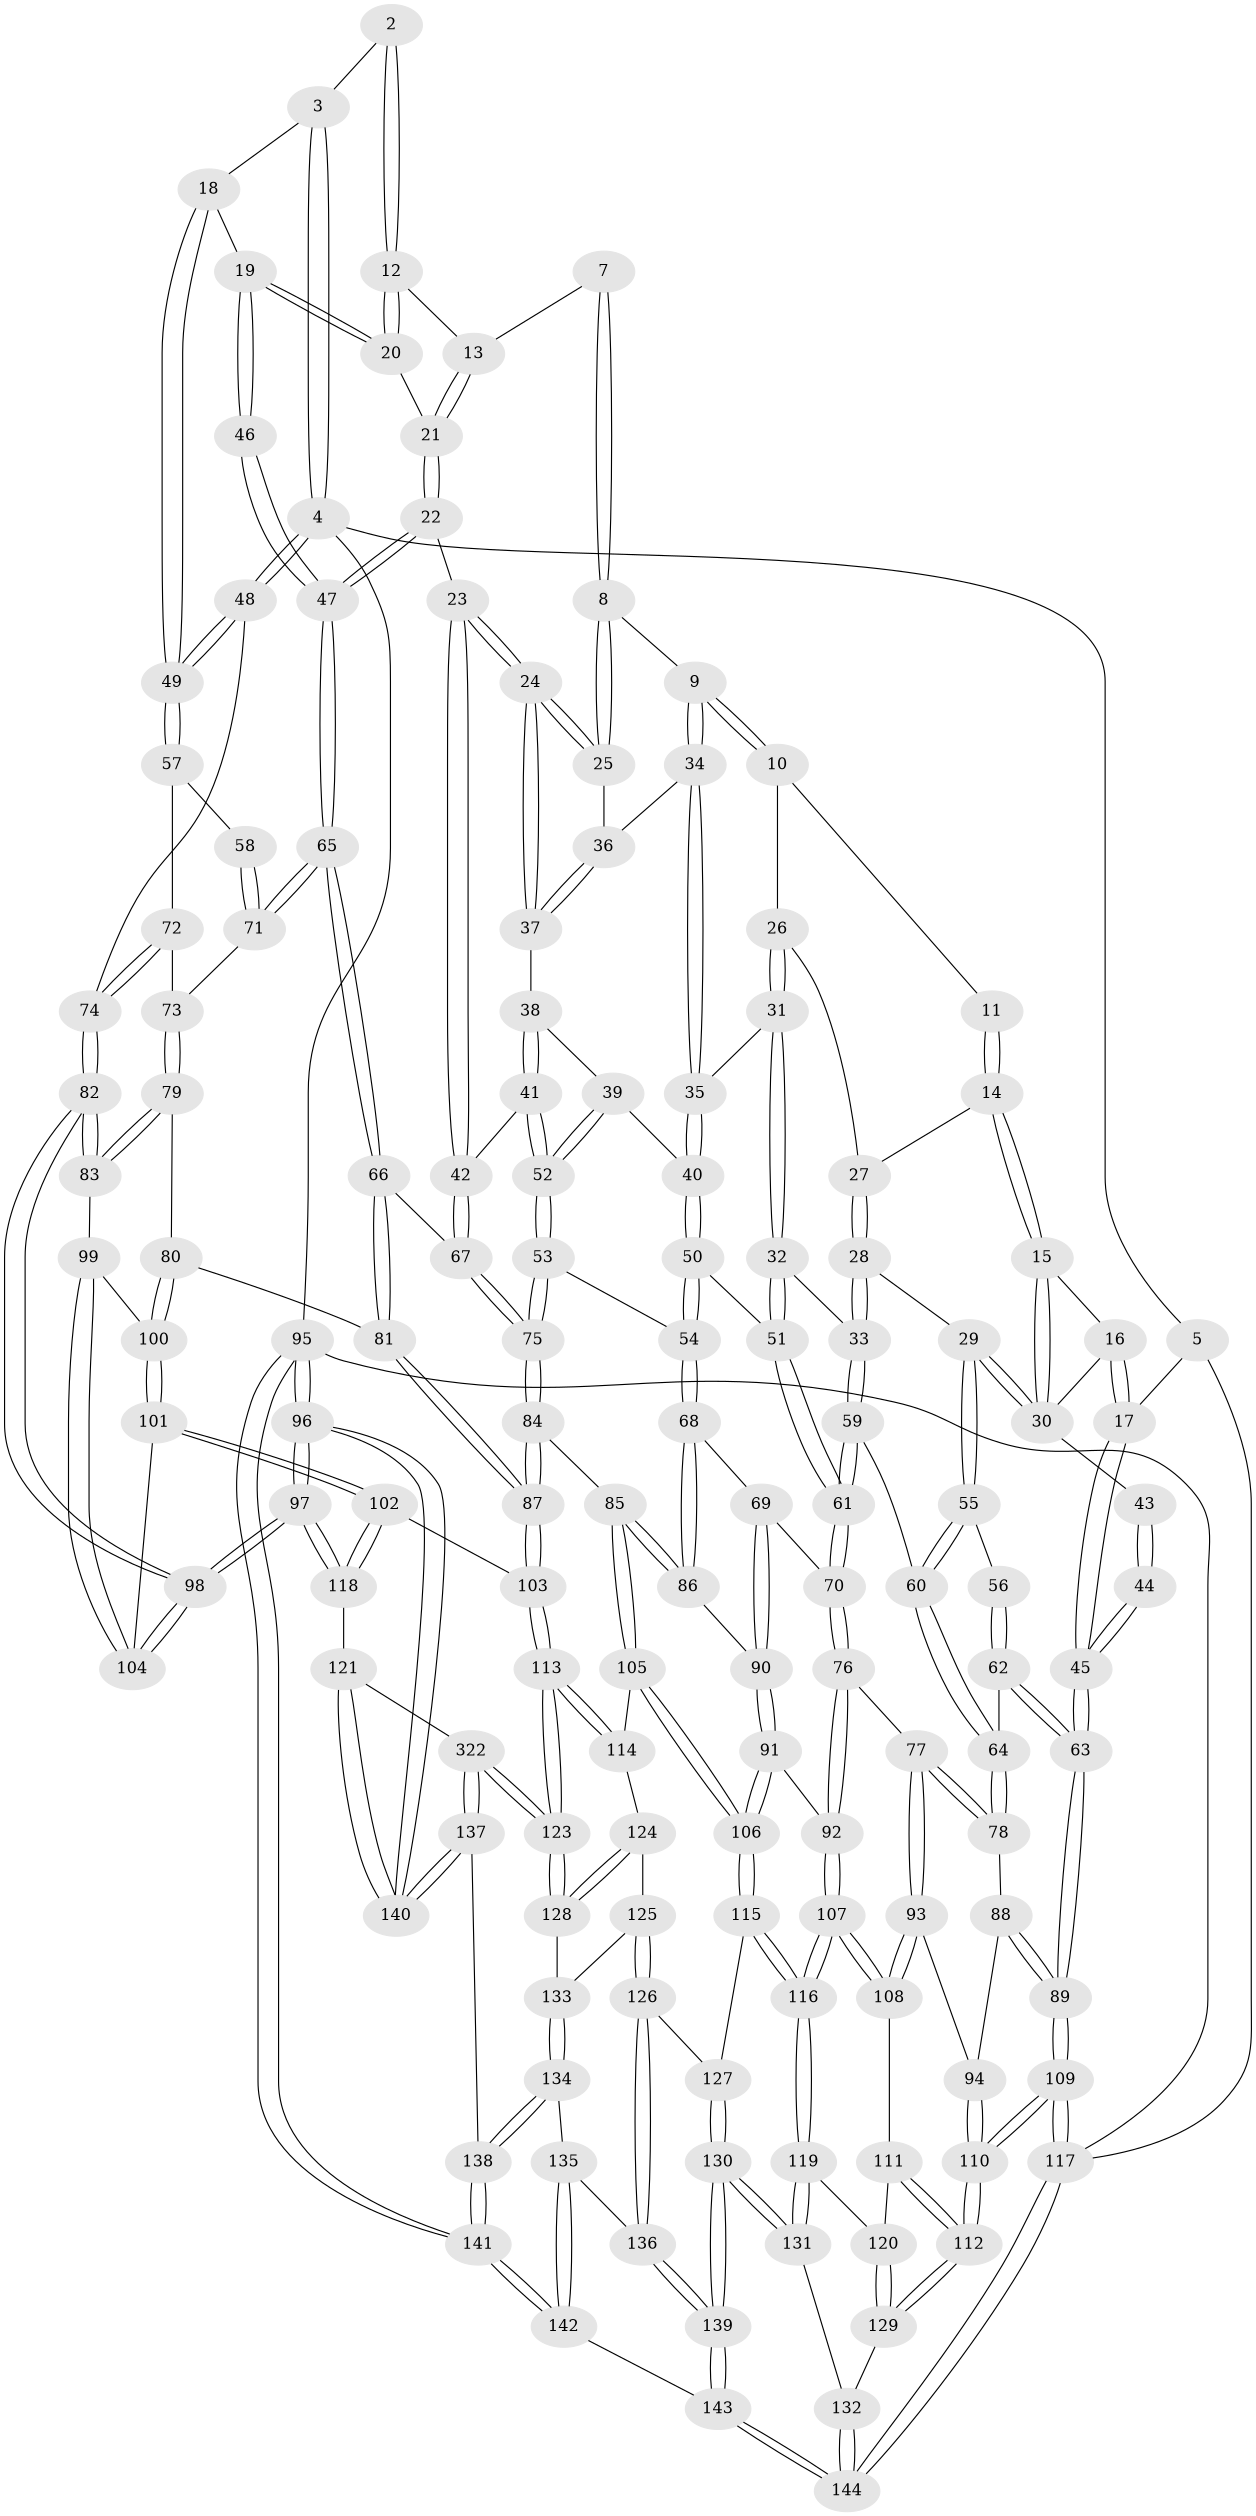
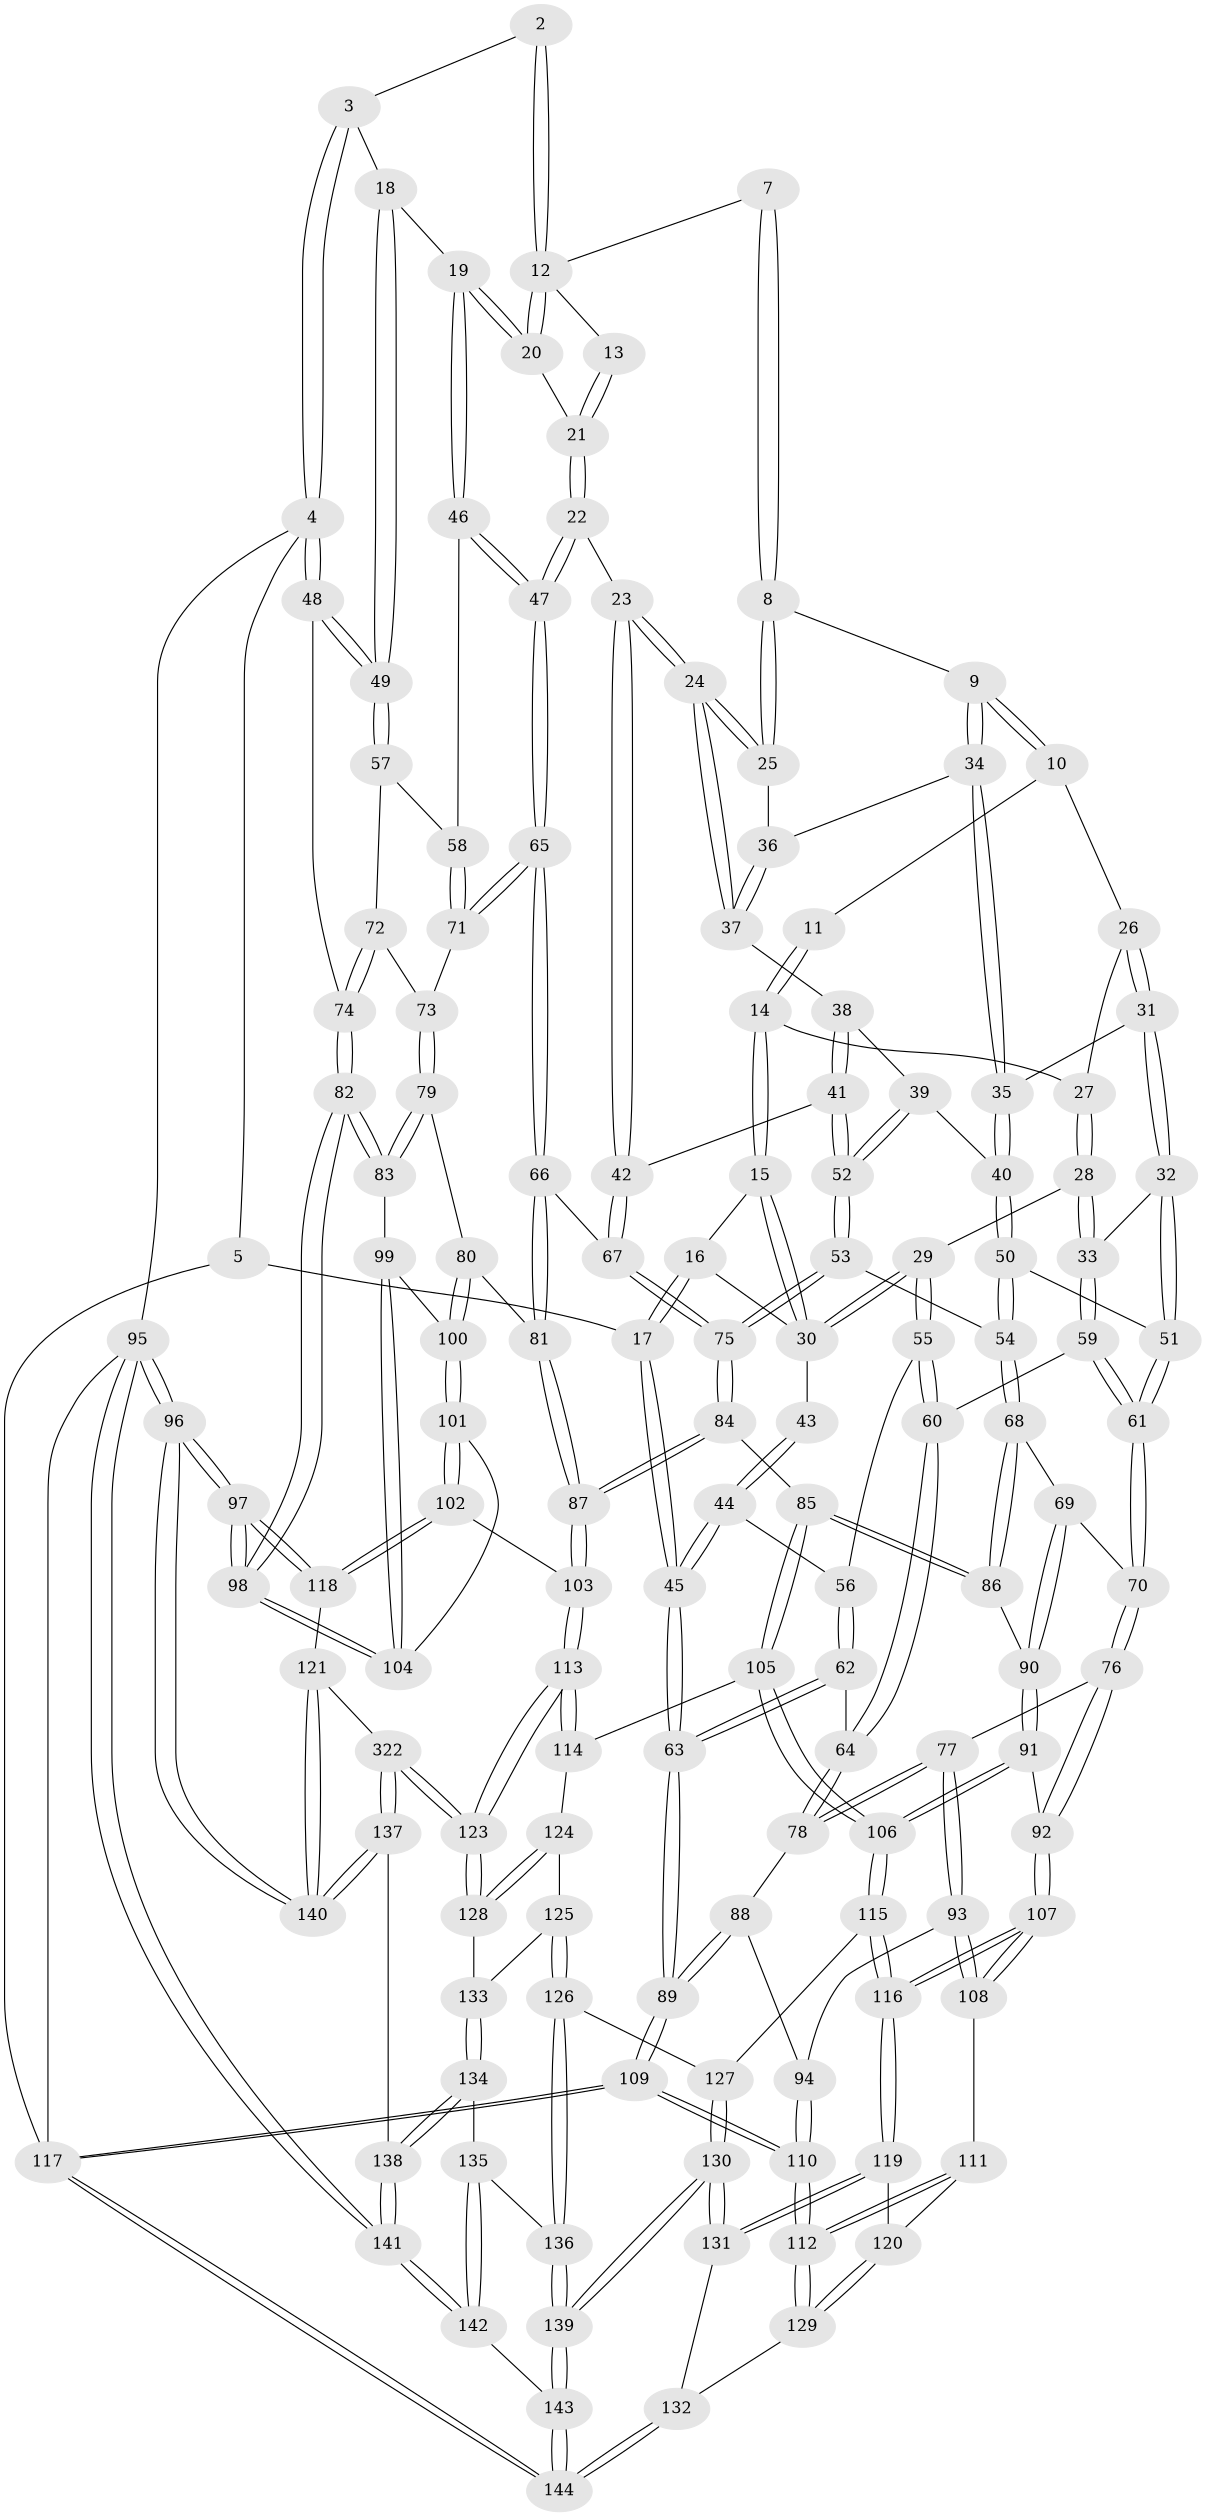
edge "7" -- "13": now "7" -- "12"
edge "46" -- "58": added
edge "44" -- "56": added
